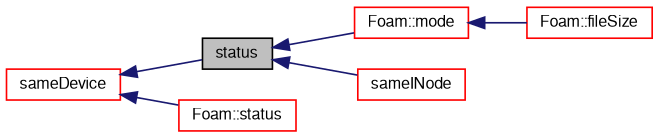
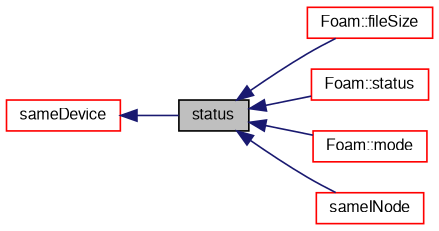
edge "Foam::fileSize" -> "Foam::mode": now "Foam::fileSize" -> "status"
edge "Foam::status" -> "sameDevice": now "Foam::status" -> "status"
